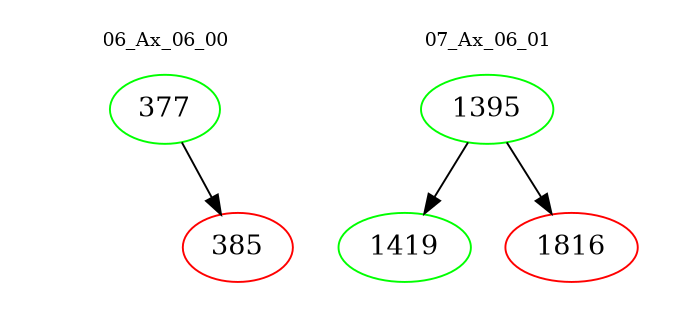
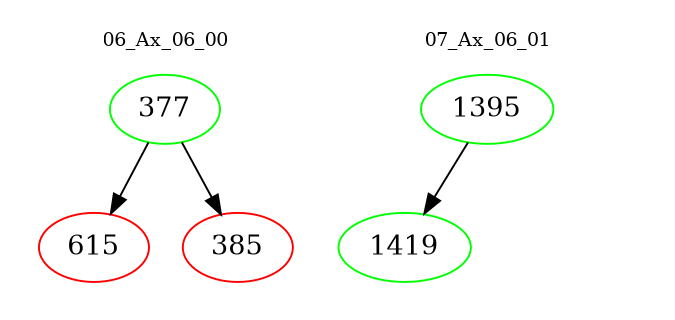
node "615": added
node "1816": removed
